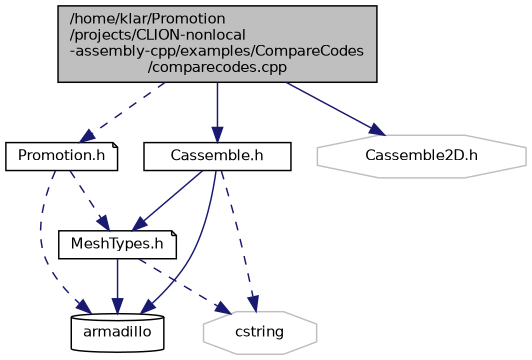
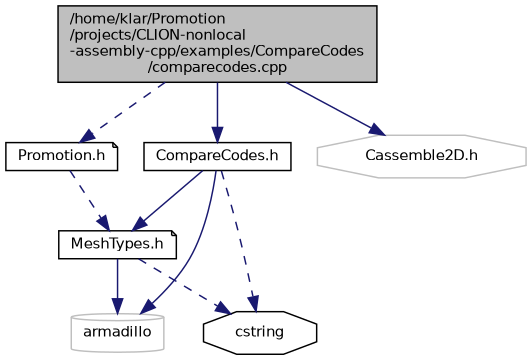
node "Cassemble.h": label "Cassemble.h" -> "CompareCodes.h"
edge "Promotion.h" -> "armadillo": removed
node "armadillo": color black -> grey75
node "cstring": color grey75 -> black
